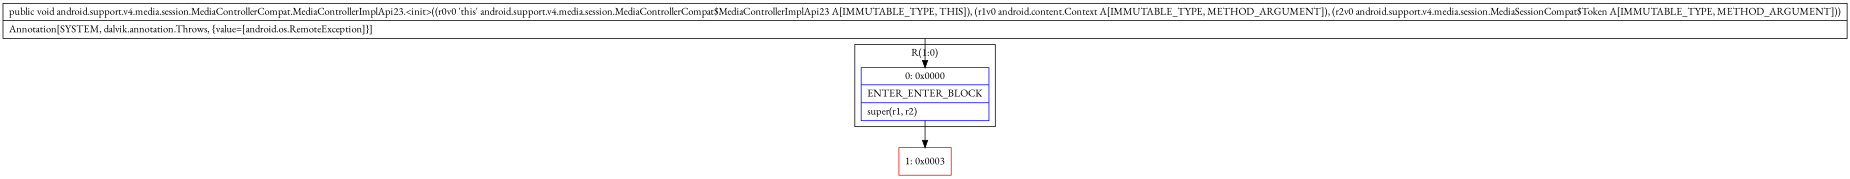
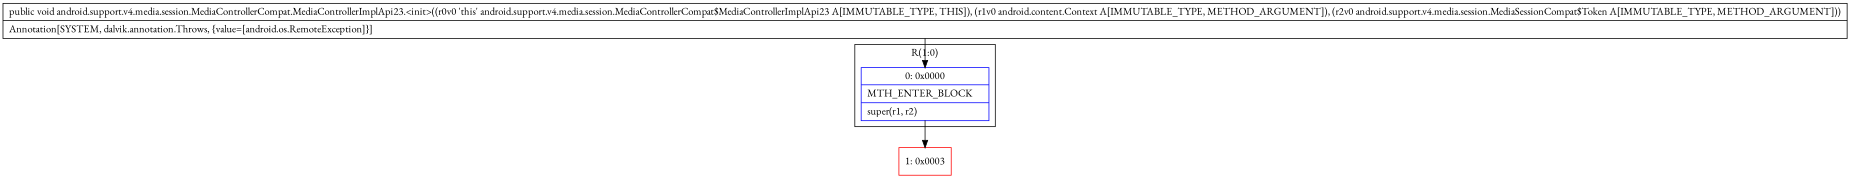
node "0: 0x0000": text "ENTER_ENTER_BLOCK" -> "MTH_ENTER_BLOCK"
